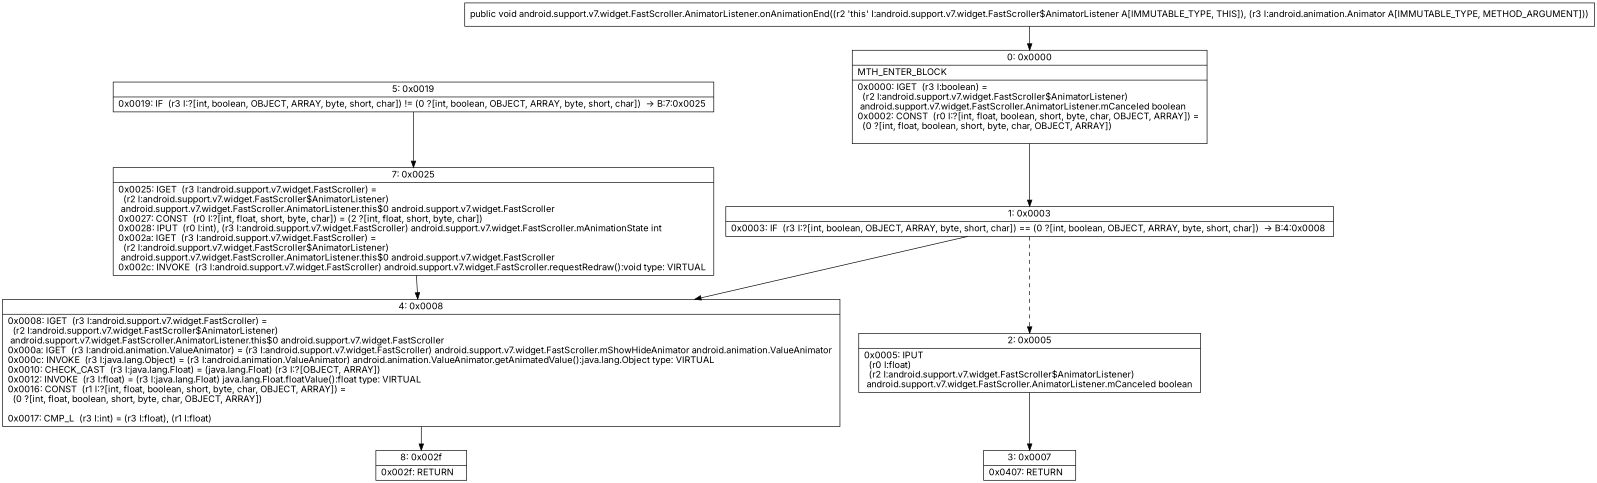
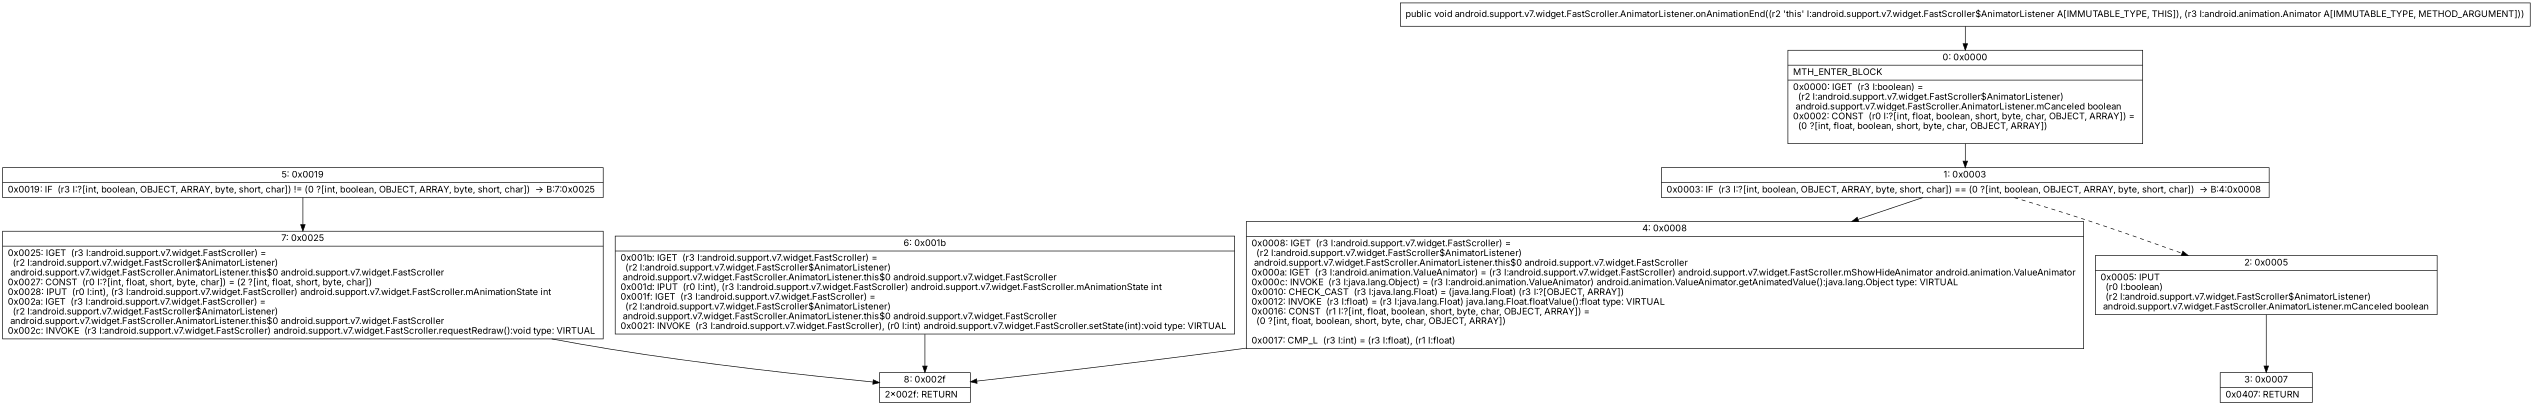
edge "7: 0x0025" -> "4: 0x0008": now "7: 0x0025" -> "8: 0x002f"
node "6: 0x001b": added
node "2: 0x0005": text "(r0 I:float)" -> "(r0 I:boolean)"
node "8: 0x002f": text "0x002f: RETURN" -> "2x002f: RETURN"
